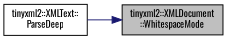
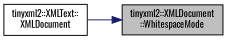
node "tinyxml2::XMLText:: ParseDeep": label "tinyxml2::XMLText:: ParseDeep" -> "tinyxml2::XMLText:: XMLDocument"
